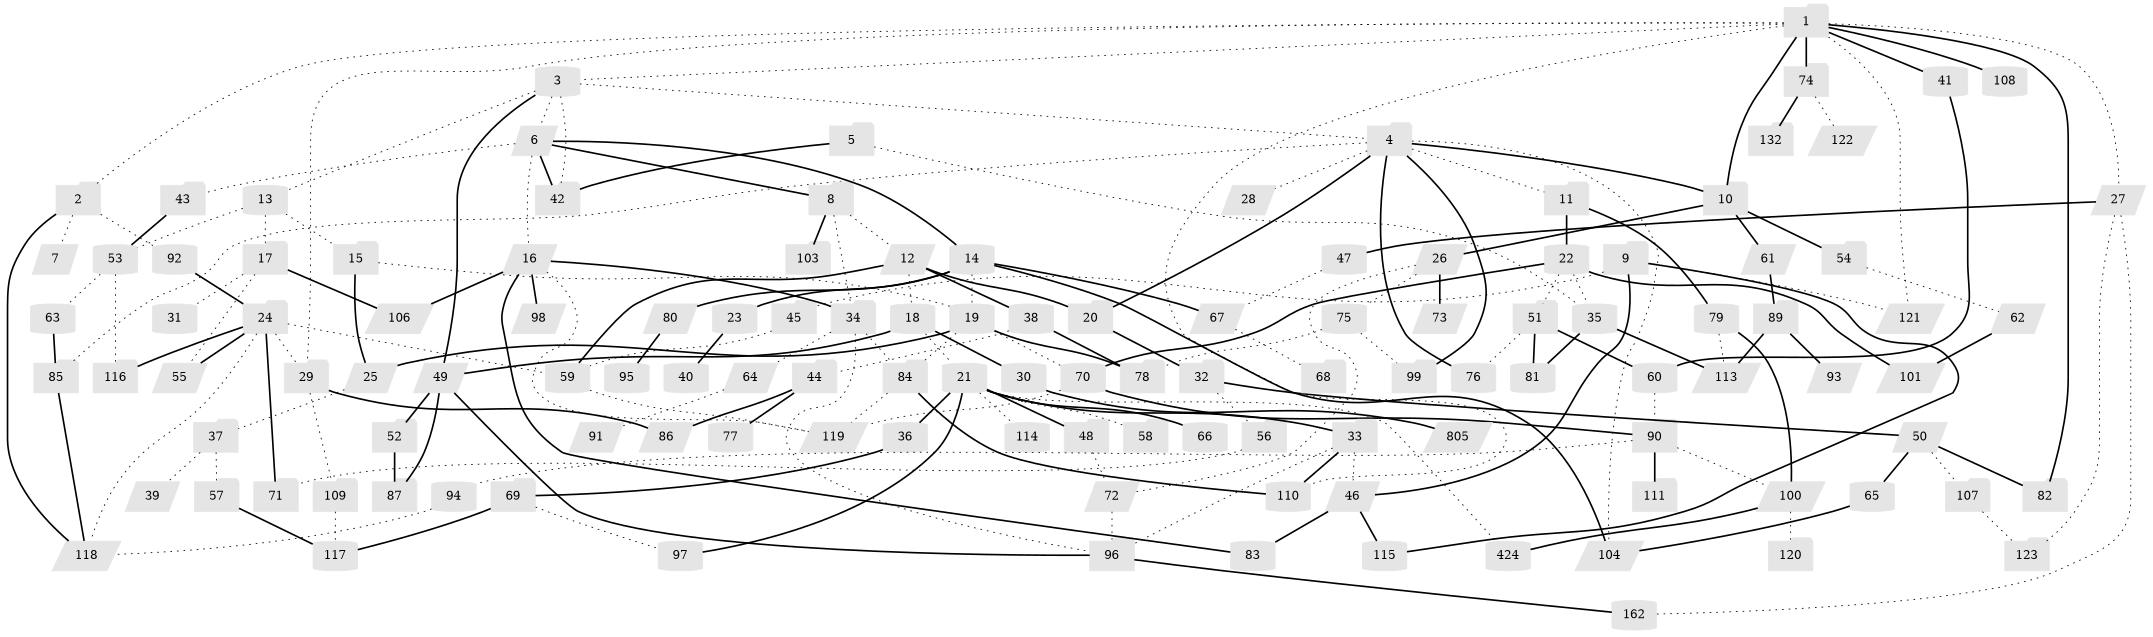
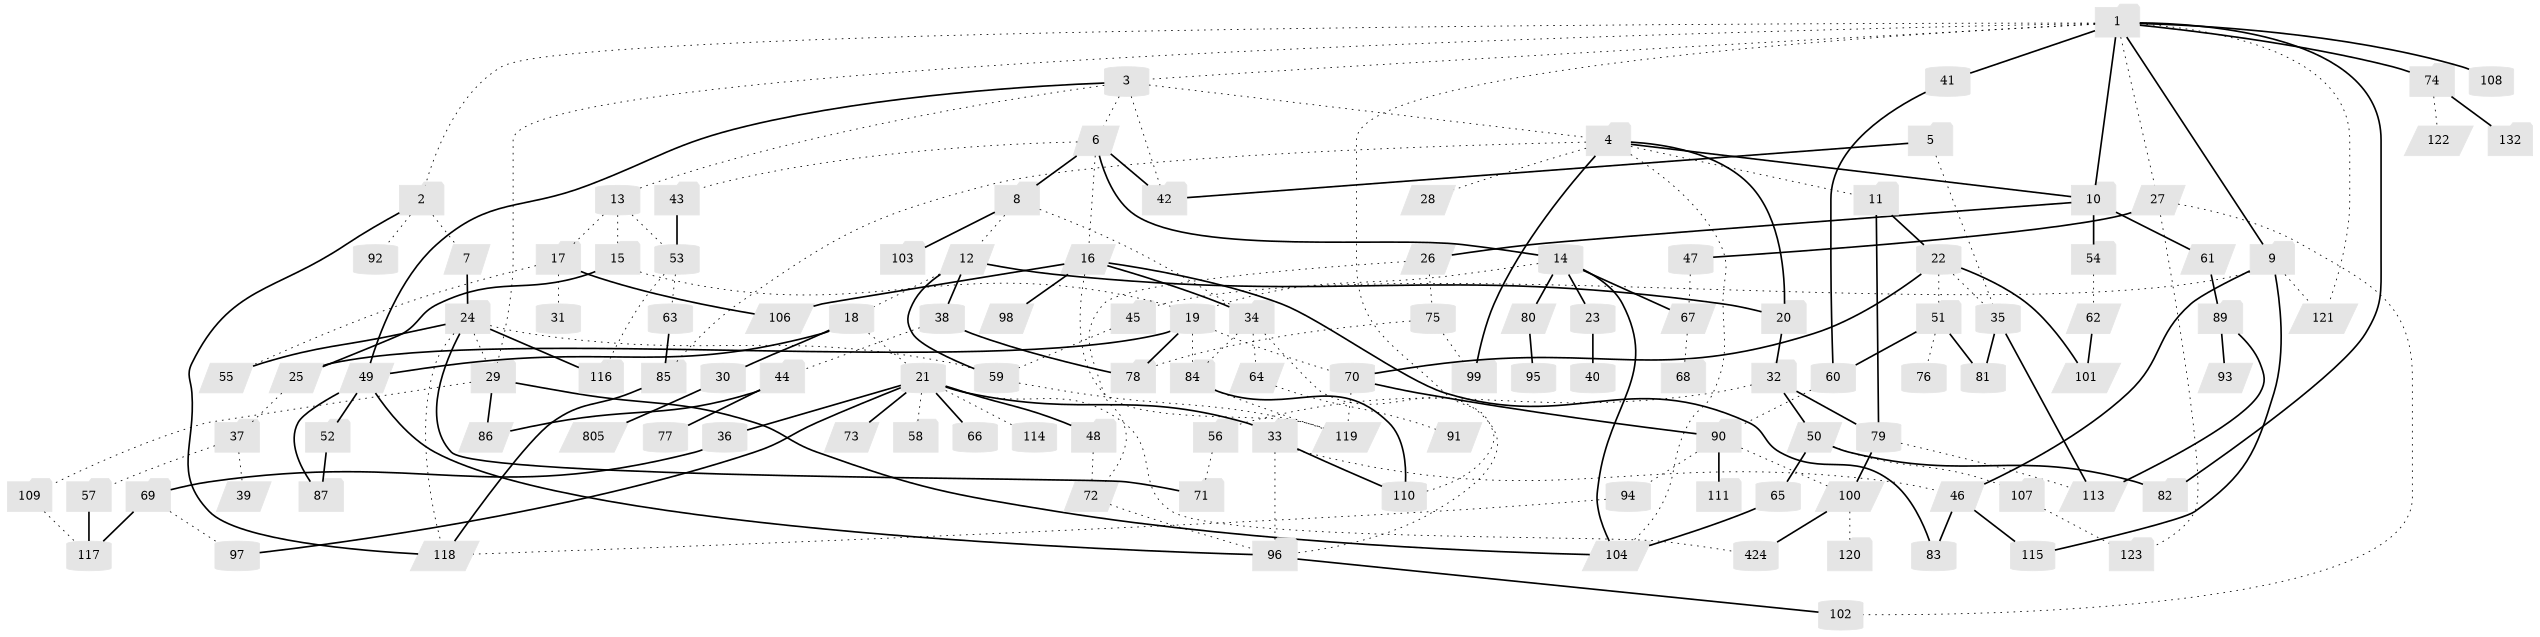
edge "1" -- "9": added
edge "4" -- "76": removed
edge "92" -- "24": now "7" -- "24"
edge "26" -- "73": now "21" -- "73"
edge "32" -- "79": added
edge "29" -- "104": added
node "162": label "162" -> "102"
